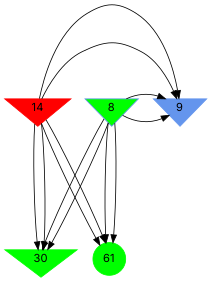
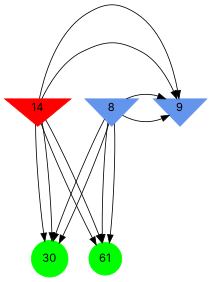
node "8": fillcolor green -> cornflowerblue
node "30": shape invtriangle -> circle
